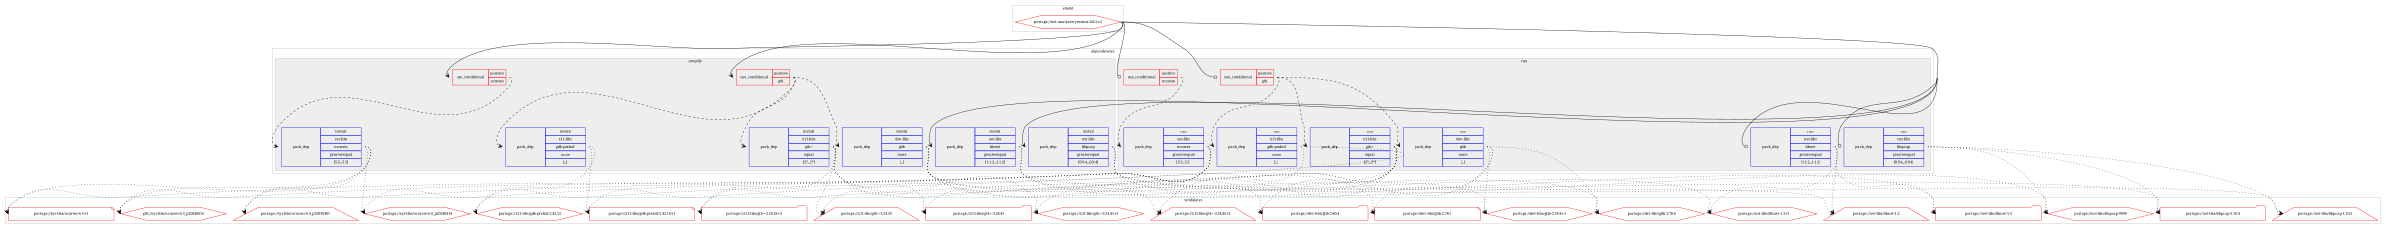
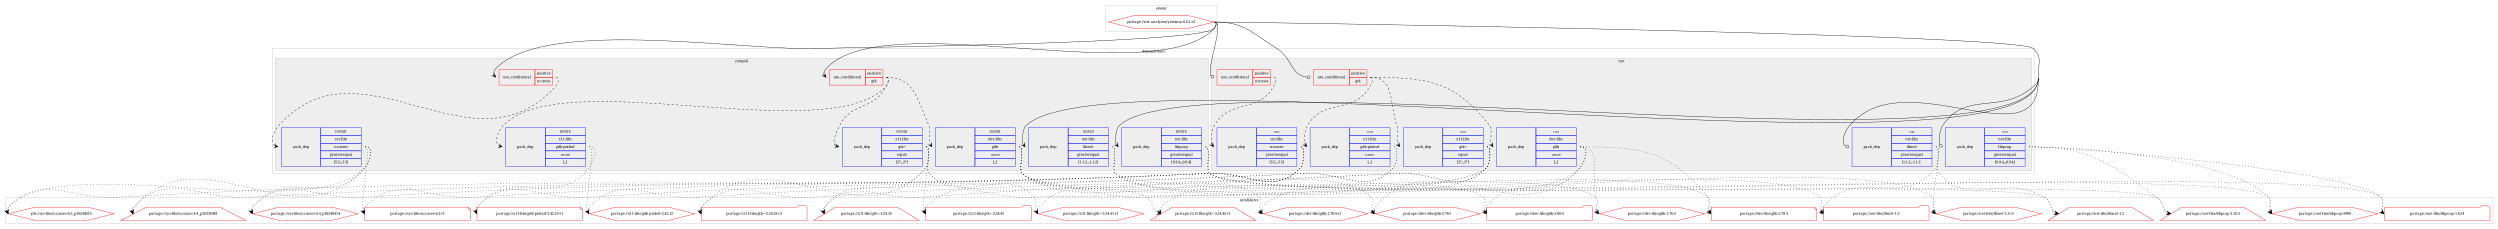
node "portage://dev-libs/glib-2.76.4": added
